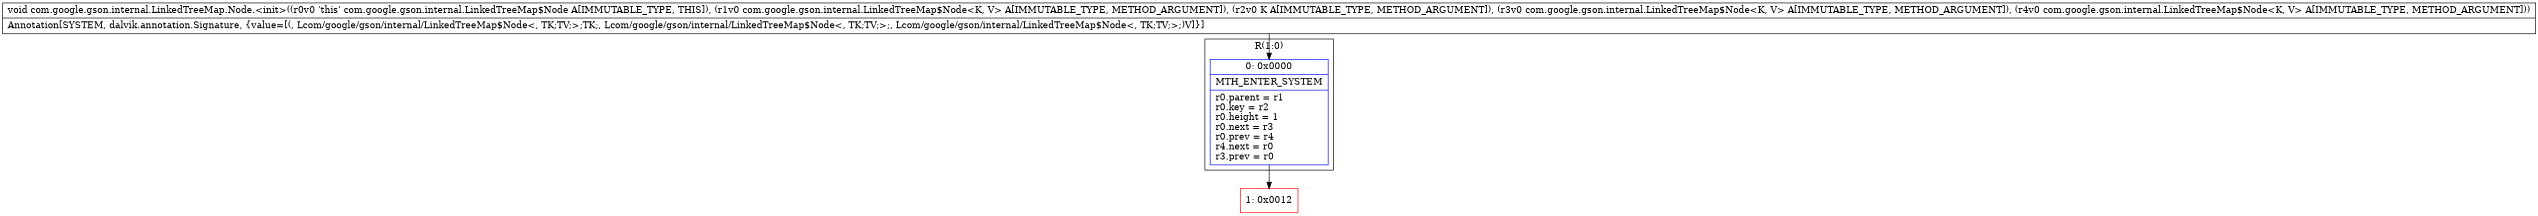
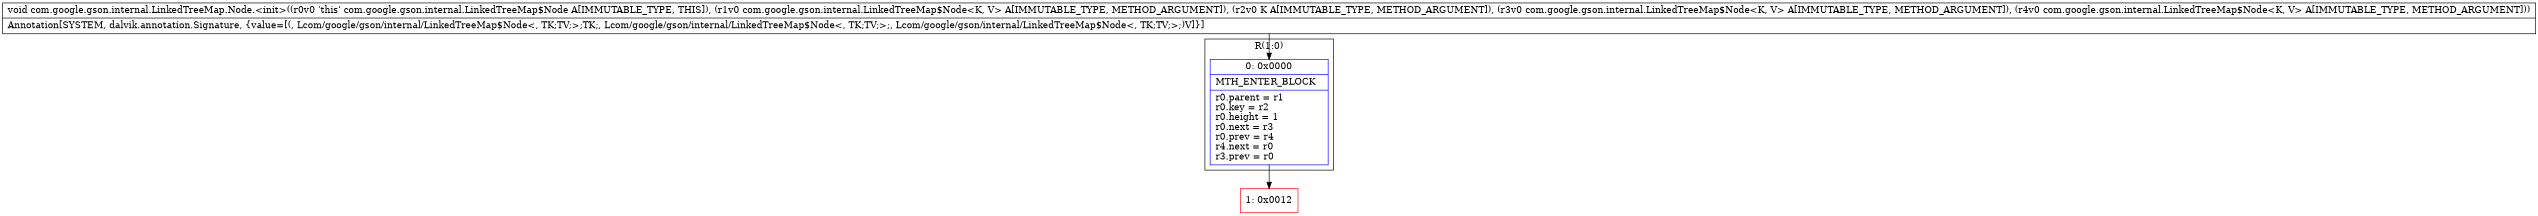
node "0: 0x0000": text "MTH_ENTER_SYSTEM" -> "MTH_ENTER_BLOCK"
